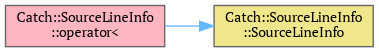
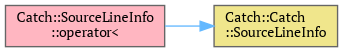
node "Catch::SourceLineInfo ::SourceLineInfo": label "Catch::SourceLineInfo ::SourceLineInfo" -> "Catch::Catch ::SourceLineInfo"
